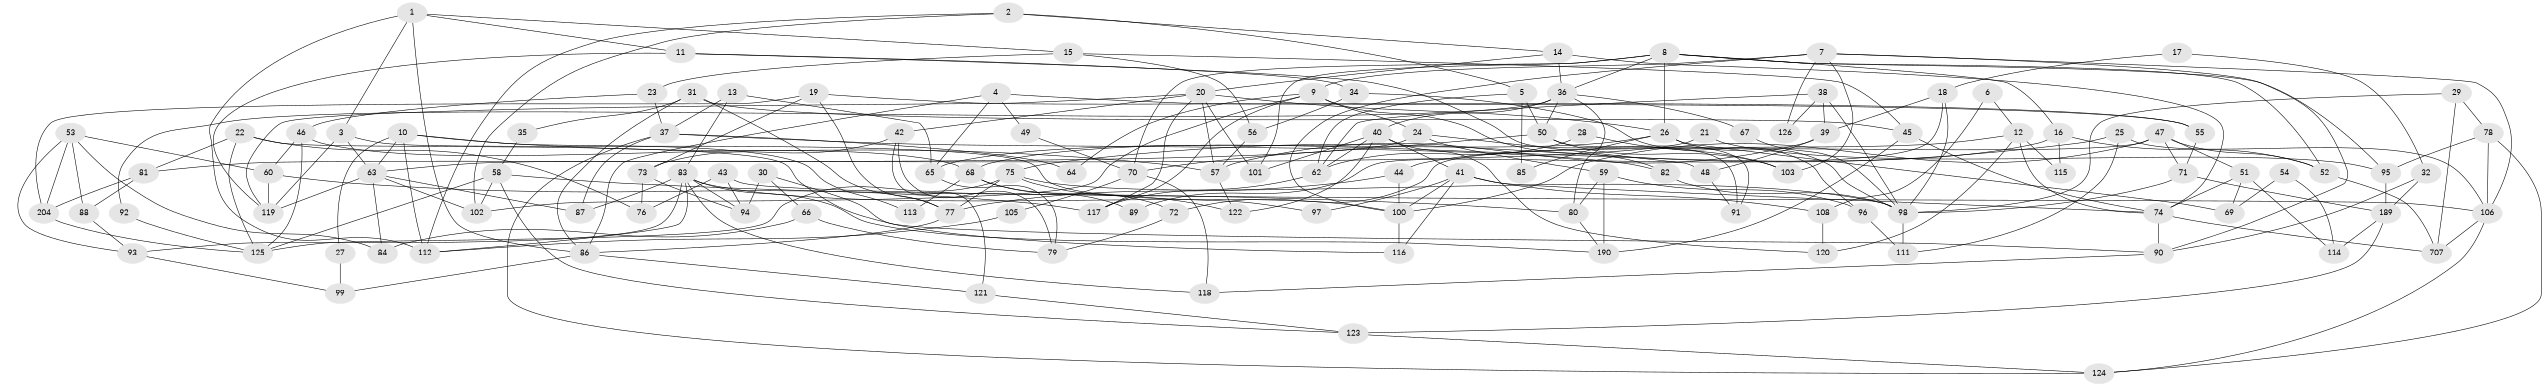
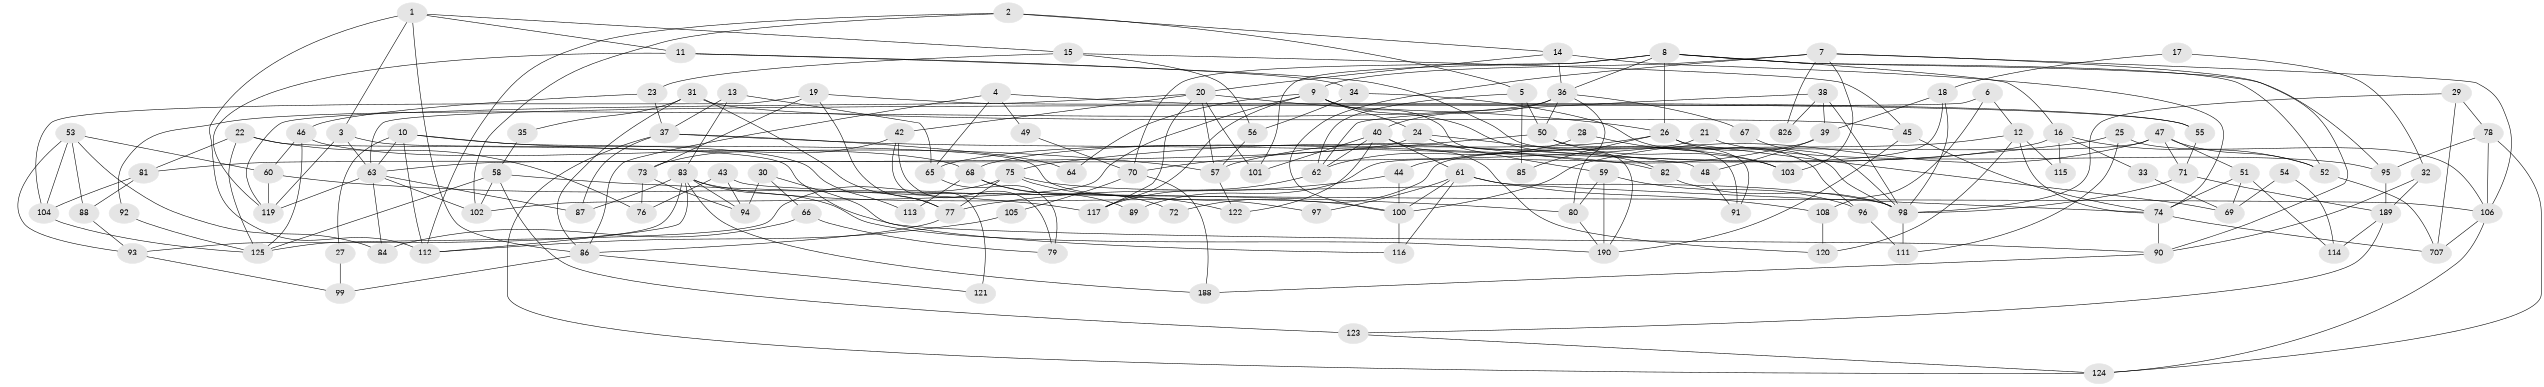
edge "6" -- "63": added
edge "9" -- "190": added
node "126": label "126" -> "826"
node "41": label "41" -> "61"
node "33": added
node "204": label "204" -> "104"
edge "72" -- "79": removed
node "118": label "118" -> "188"
edge "121" -- "123": removed
